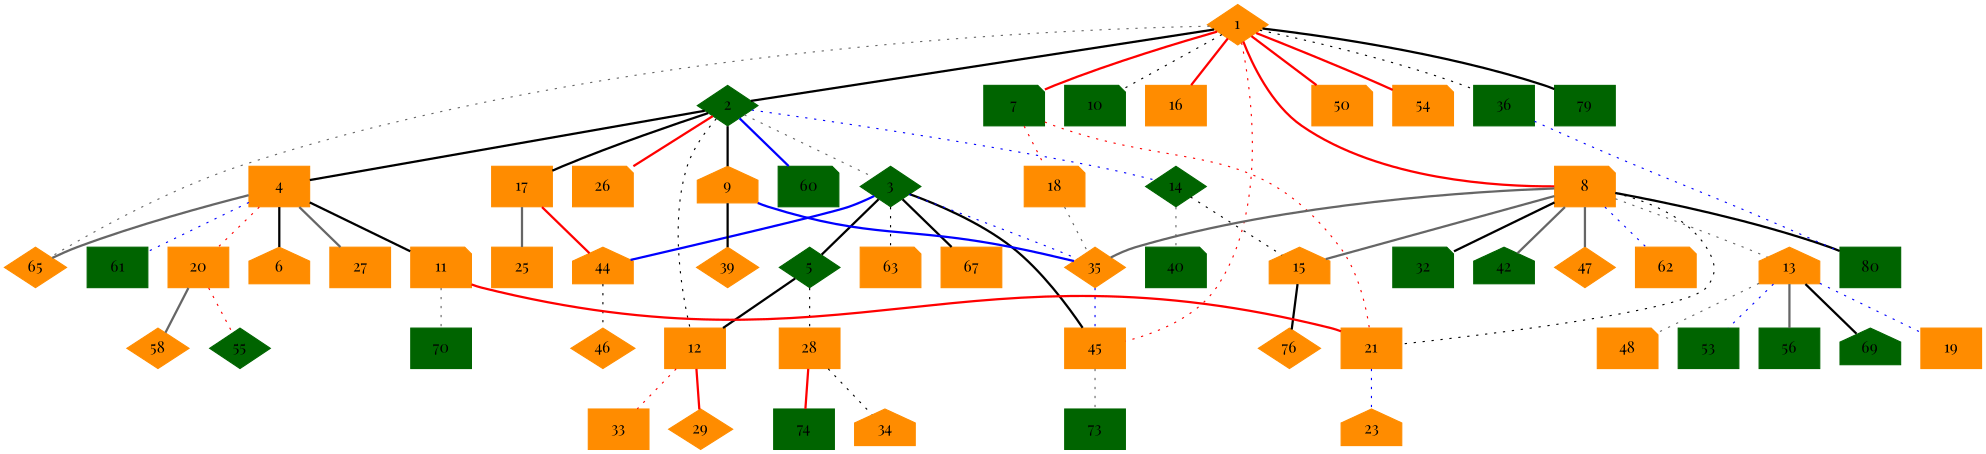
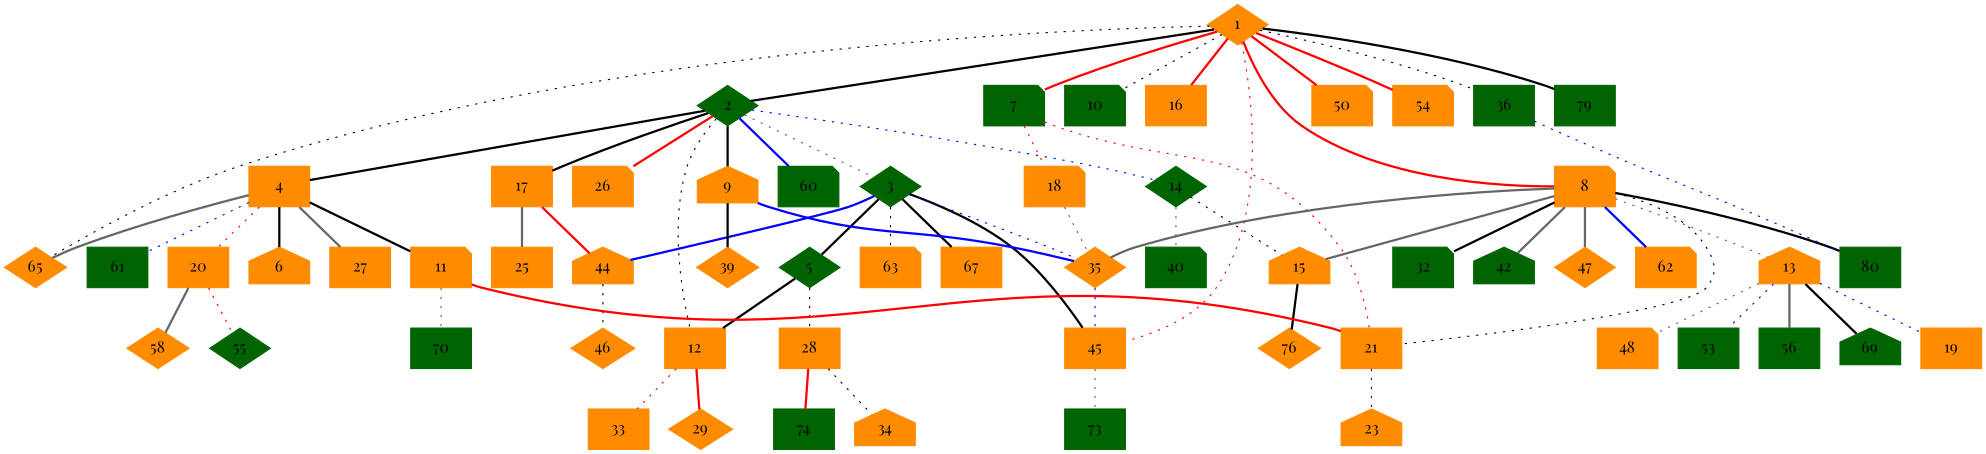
edge "1" -- "65": color gray40 -> black
edge "8" -- "62": style dotted -> bold
